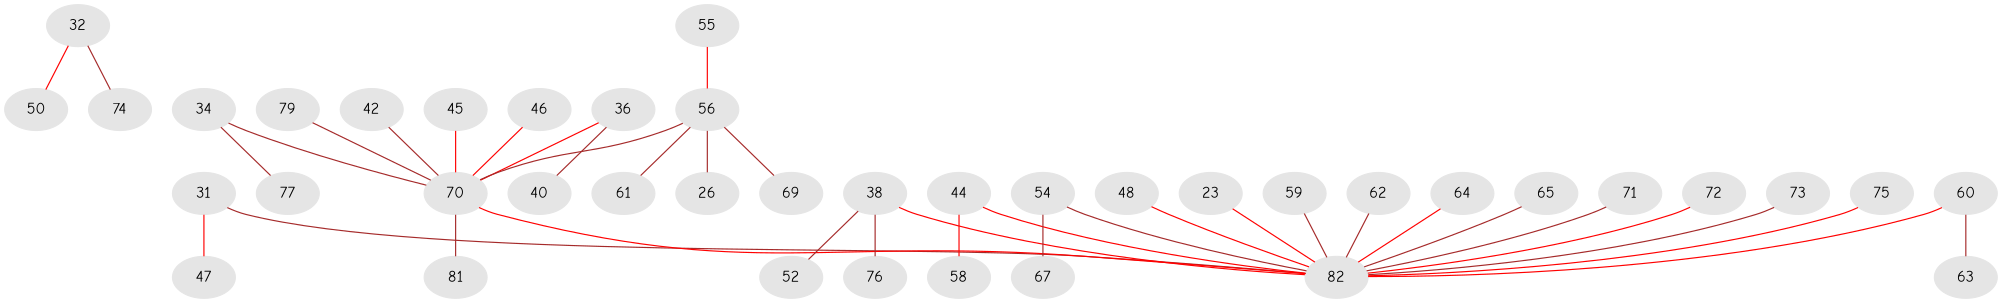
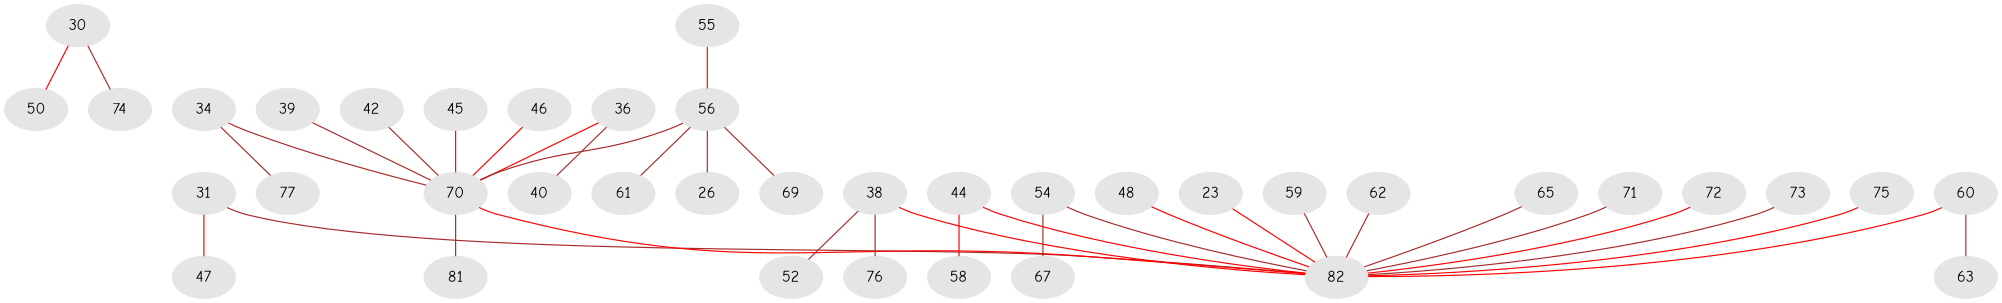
node "32": label "32" -> "30"
node "79": label "79" -> "39"
node "64": removed
